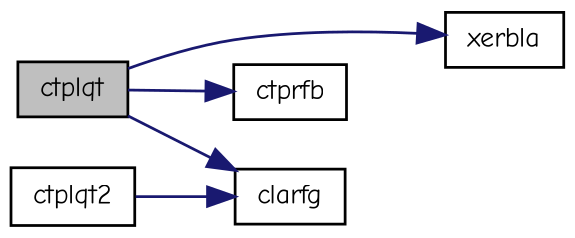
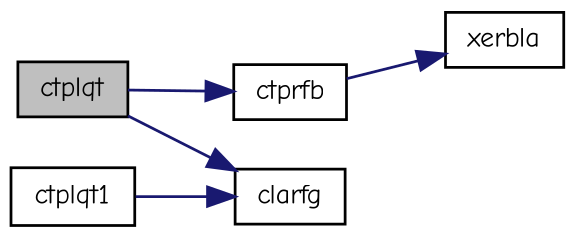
edge "ctplqt" -> "xerbla": now "ctprfb" -> "xerbla"
node "ctplqt2": label "ctplqt2" -> "ctplqt1"
